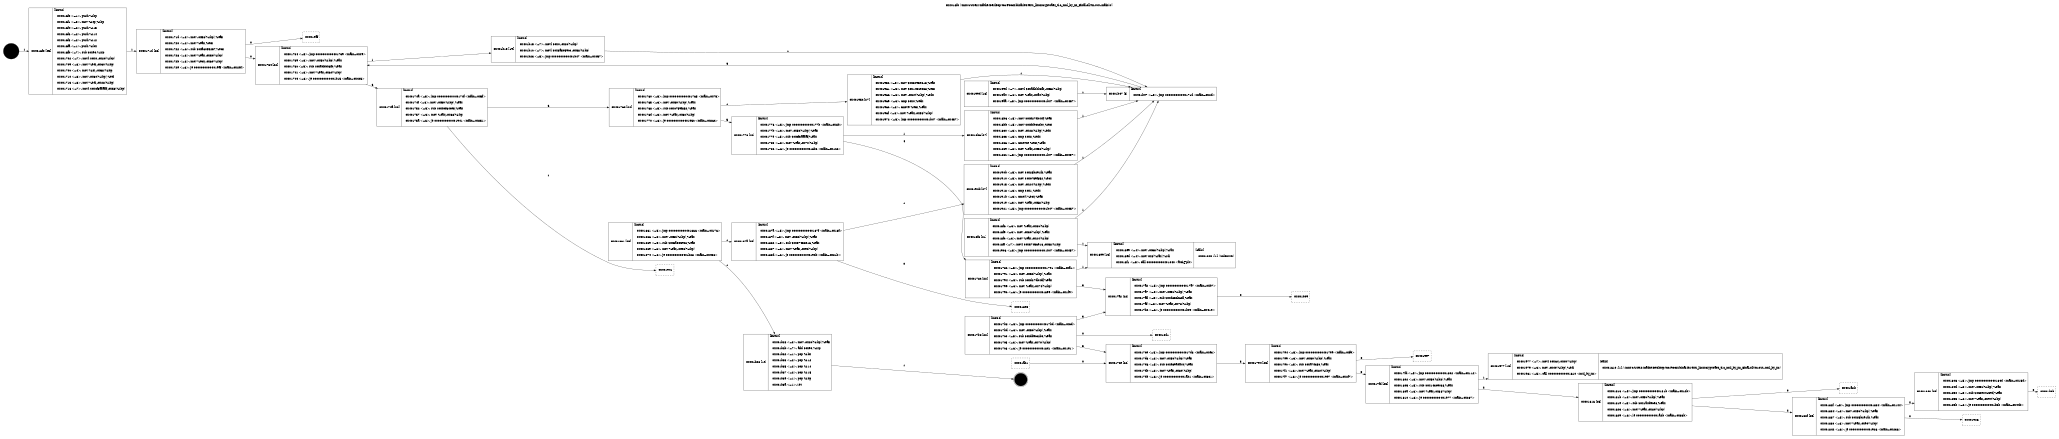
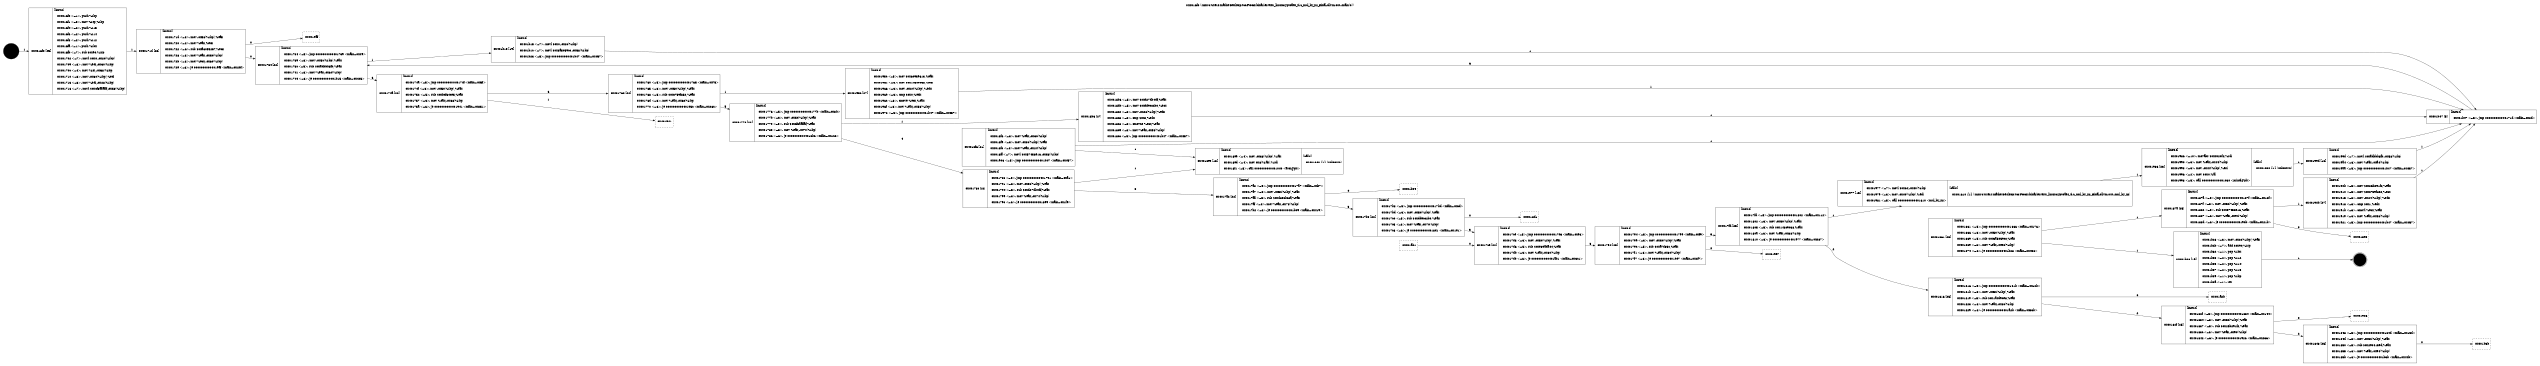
node "0x401986 [23]": added
edge "0x4017b8 [22]" -> "0x4017a2 [22]": reversed
